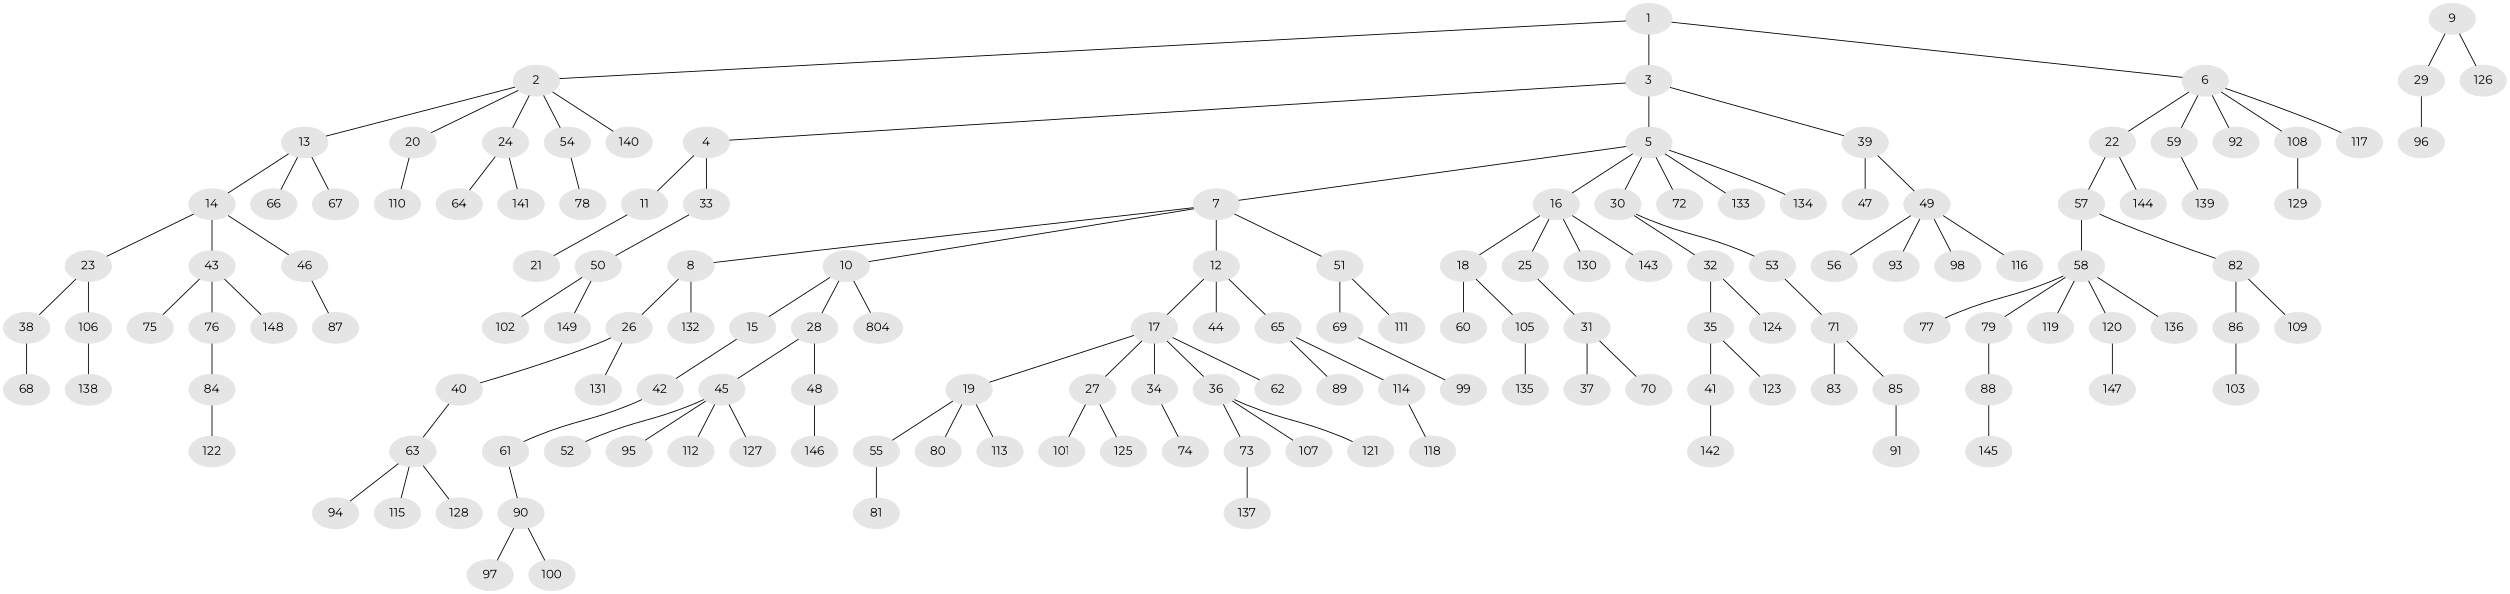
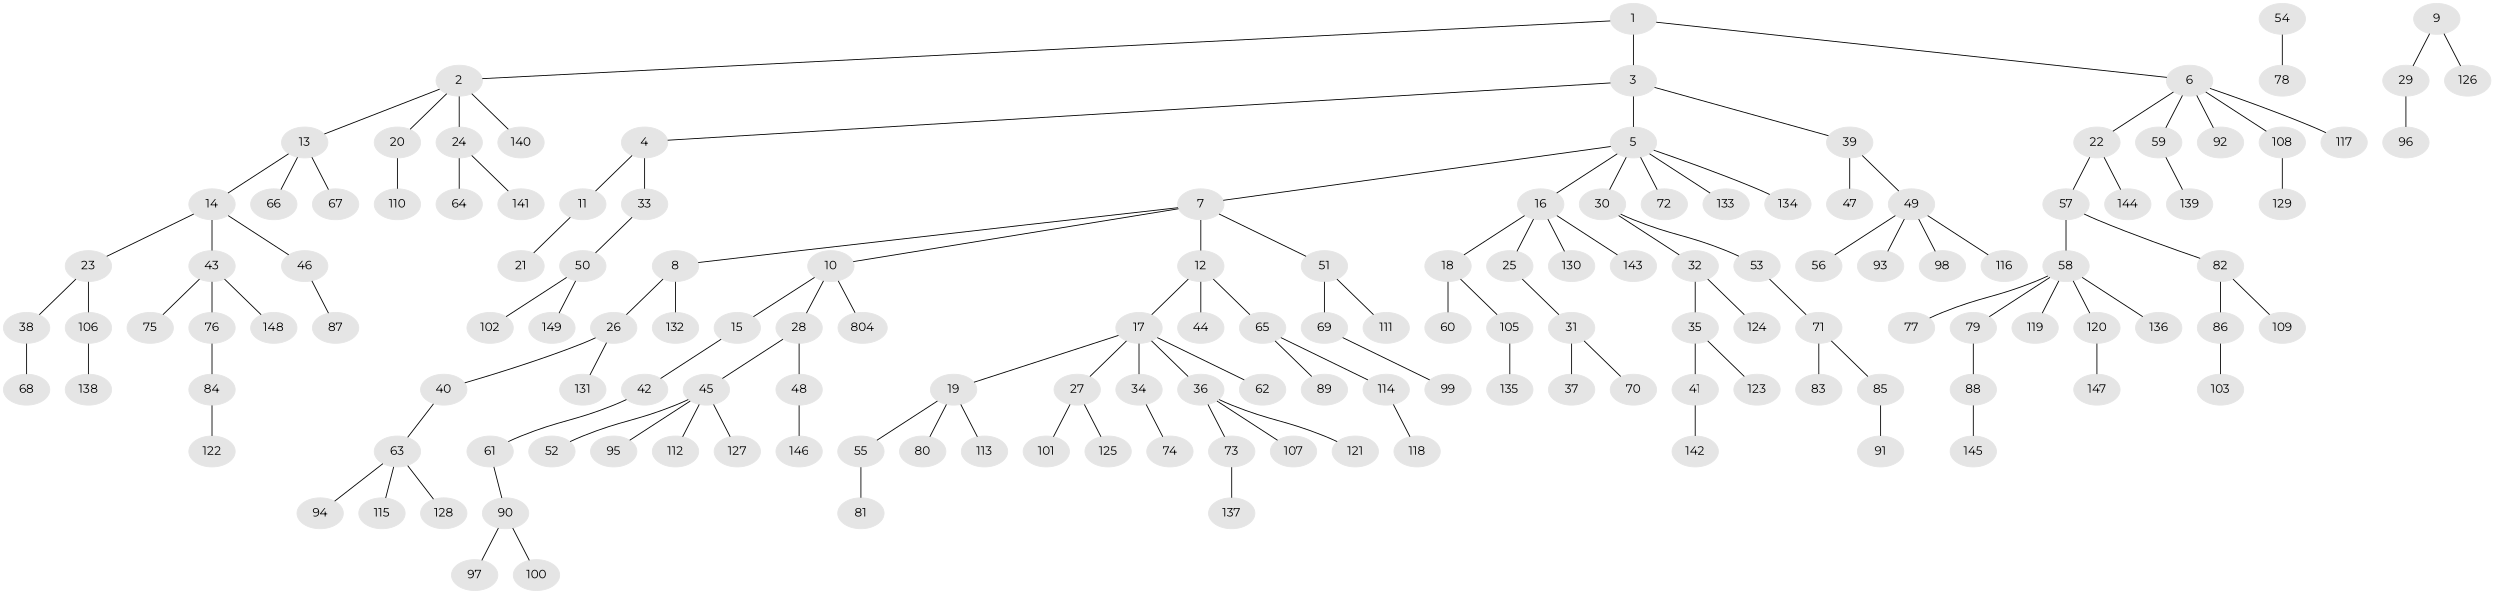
edge "2" -- "54": removed
